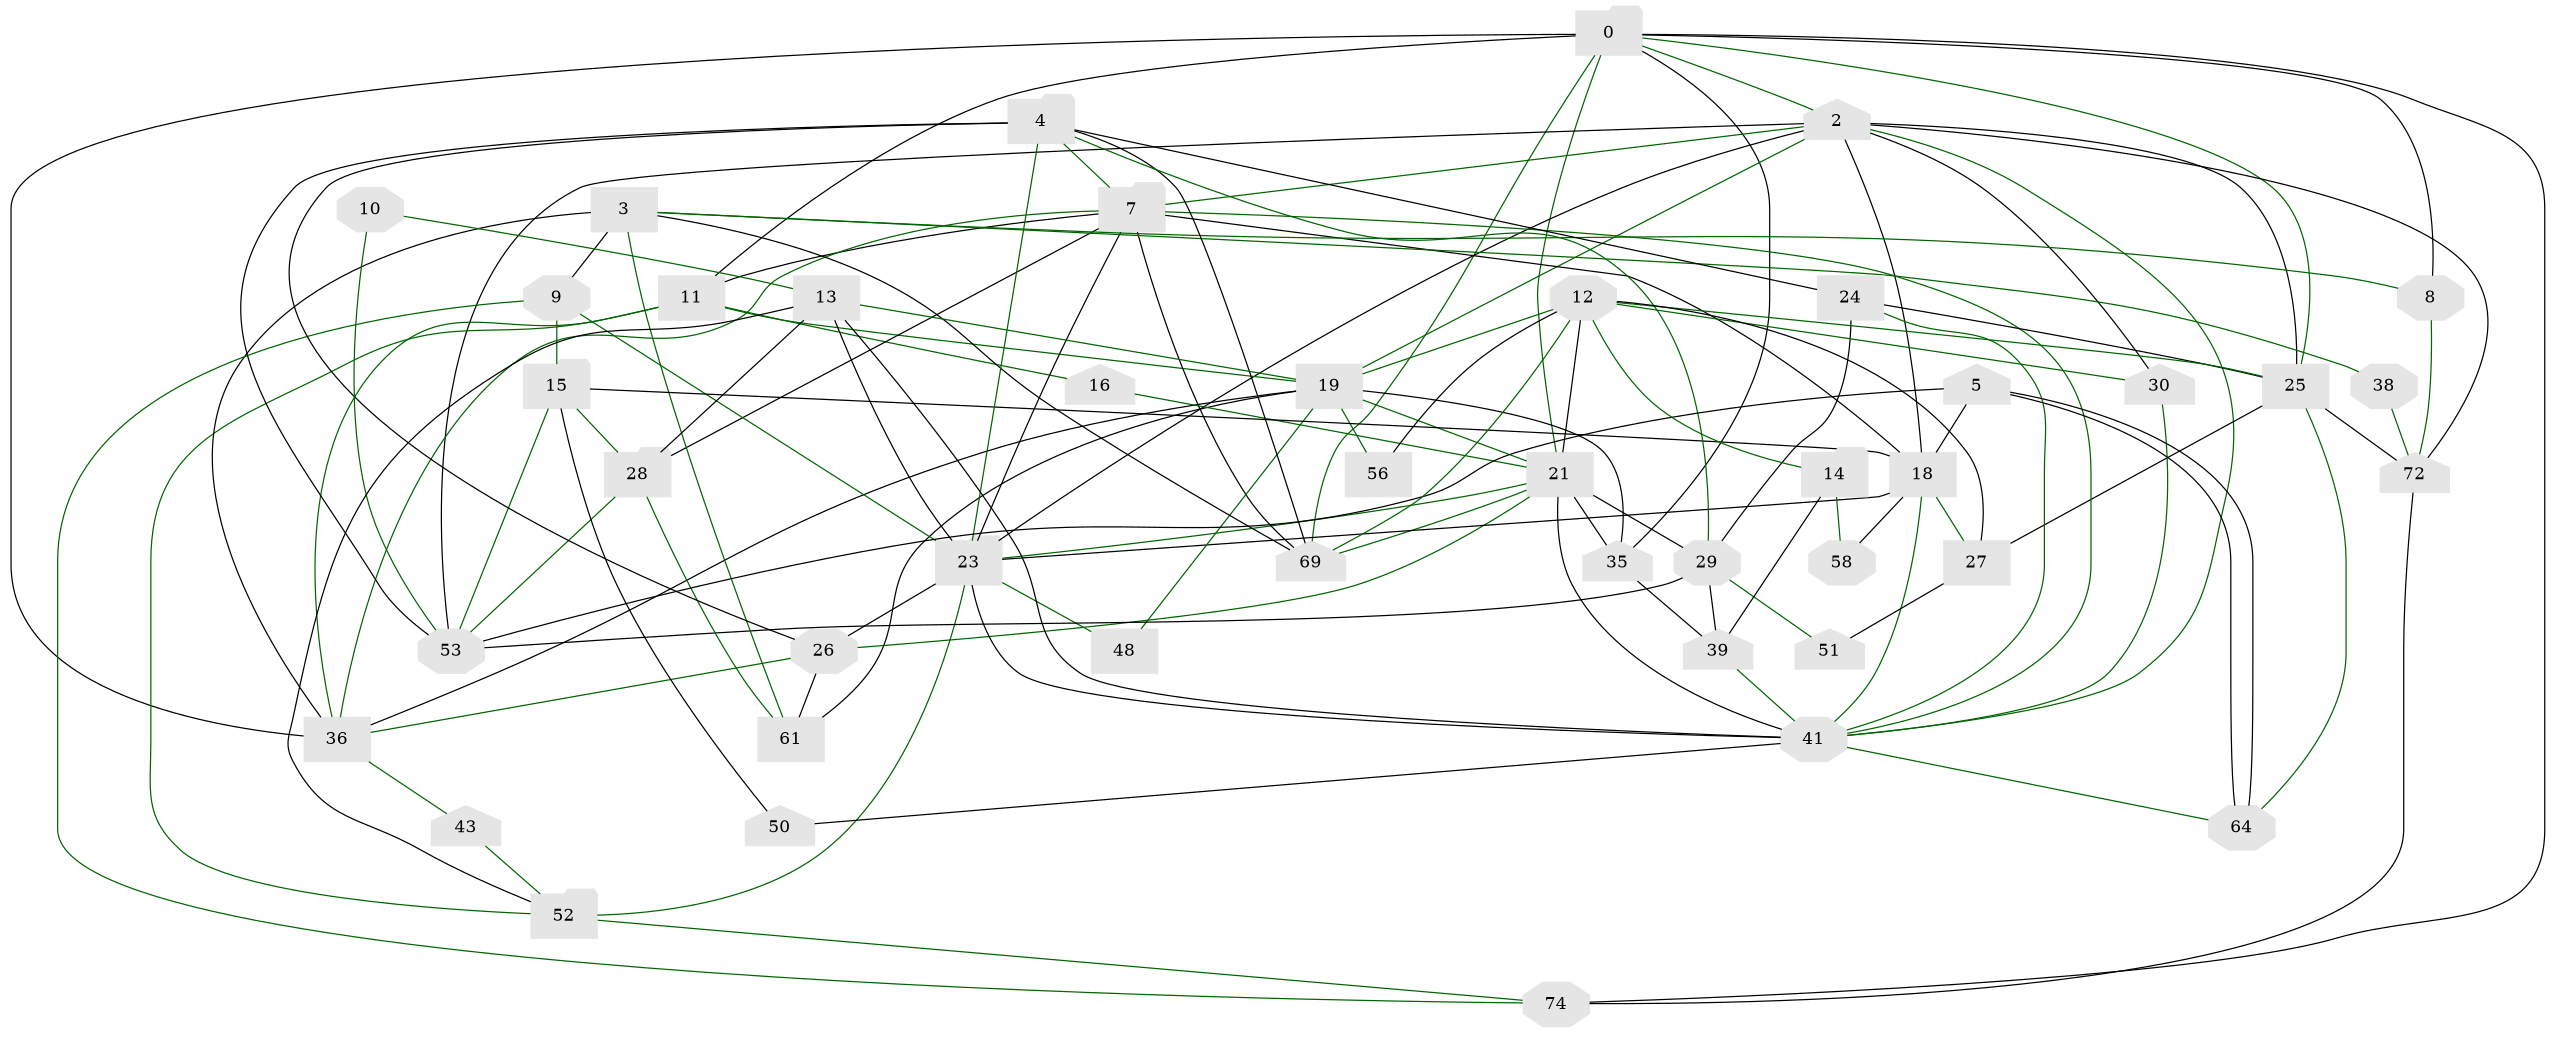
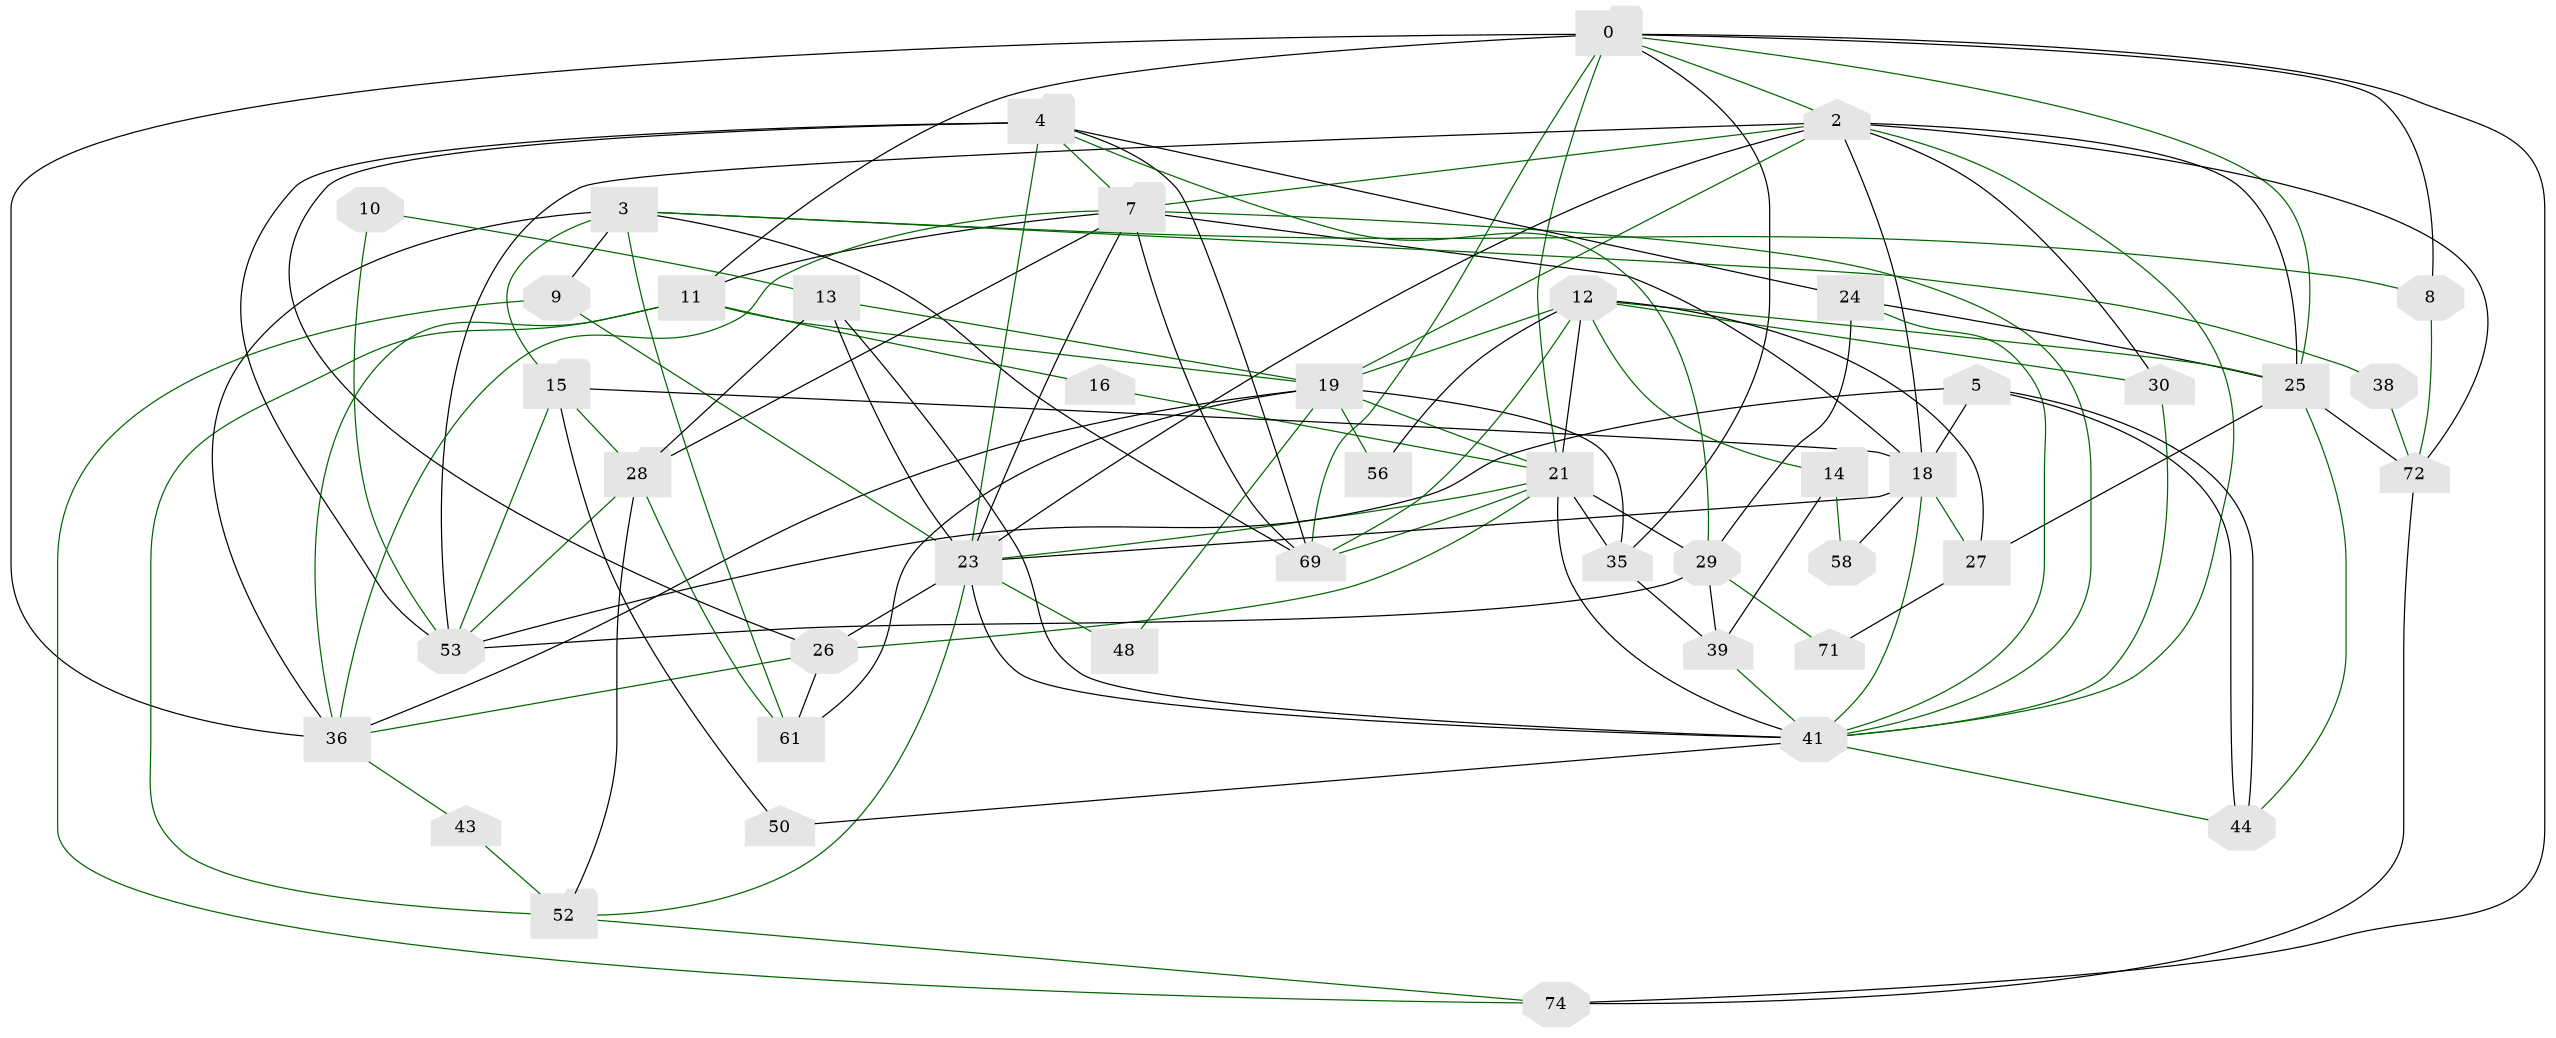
edge "9" -- "15": now "3" -- "15"
edge "13" -- "52": now "28" -- "52"
node "51": label "51" -> "71"
node "64": label "64" -> "44"
